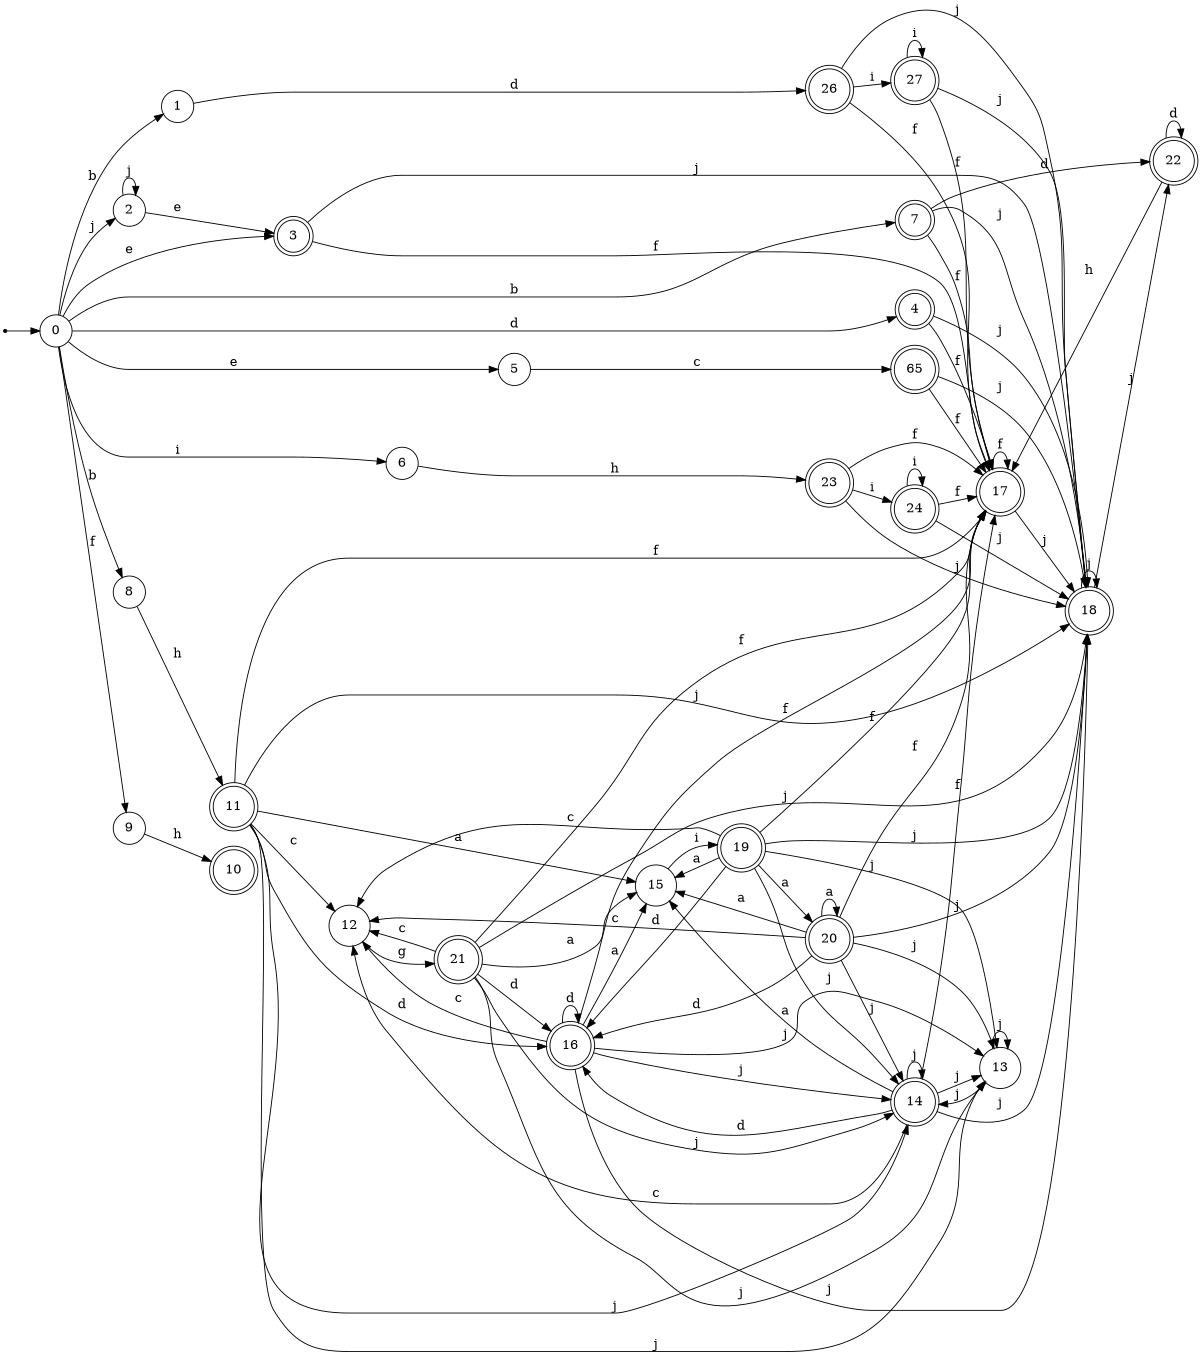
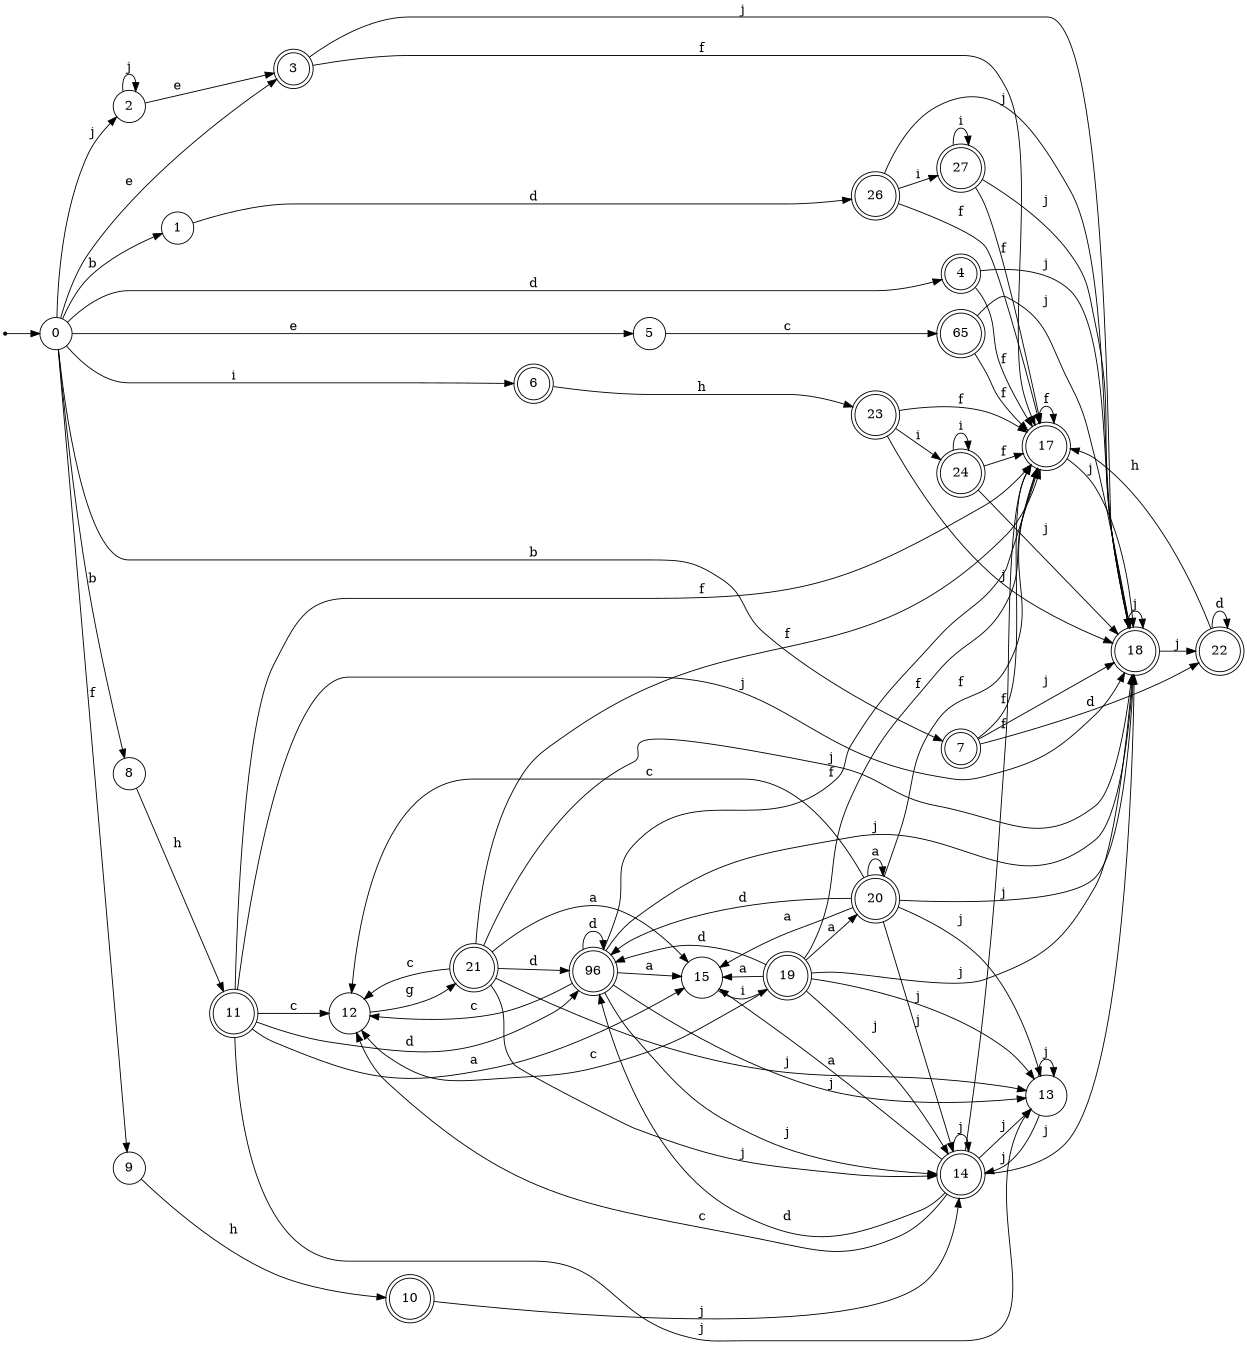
node "6": shape circle -> doublecircle
node "16": label "16" -> "96"
edge "11" -> "14": now "10" -> "14"
